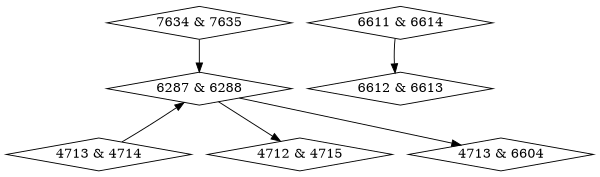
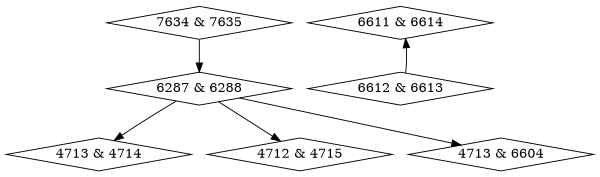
edge "6611 & 6614" -> "6612 & 6613": reversed
edge "4713 & 4714" -> "6287 & 6288": reversed
